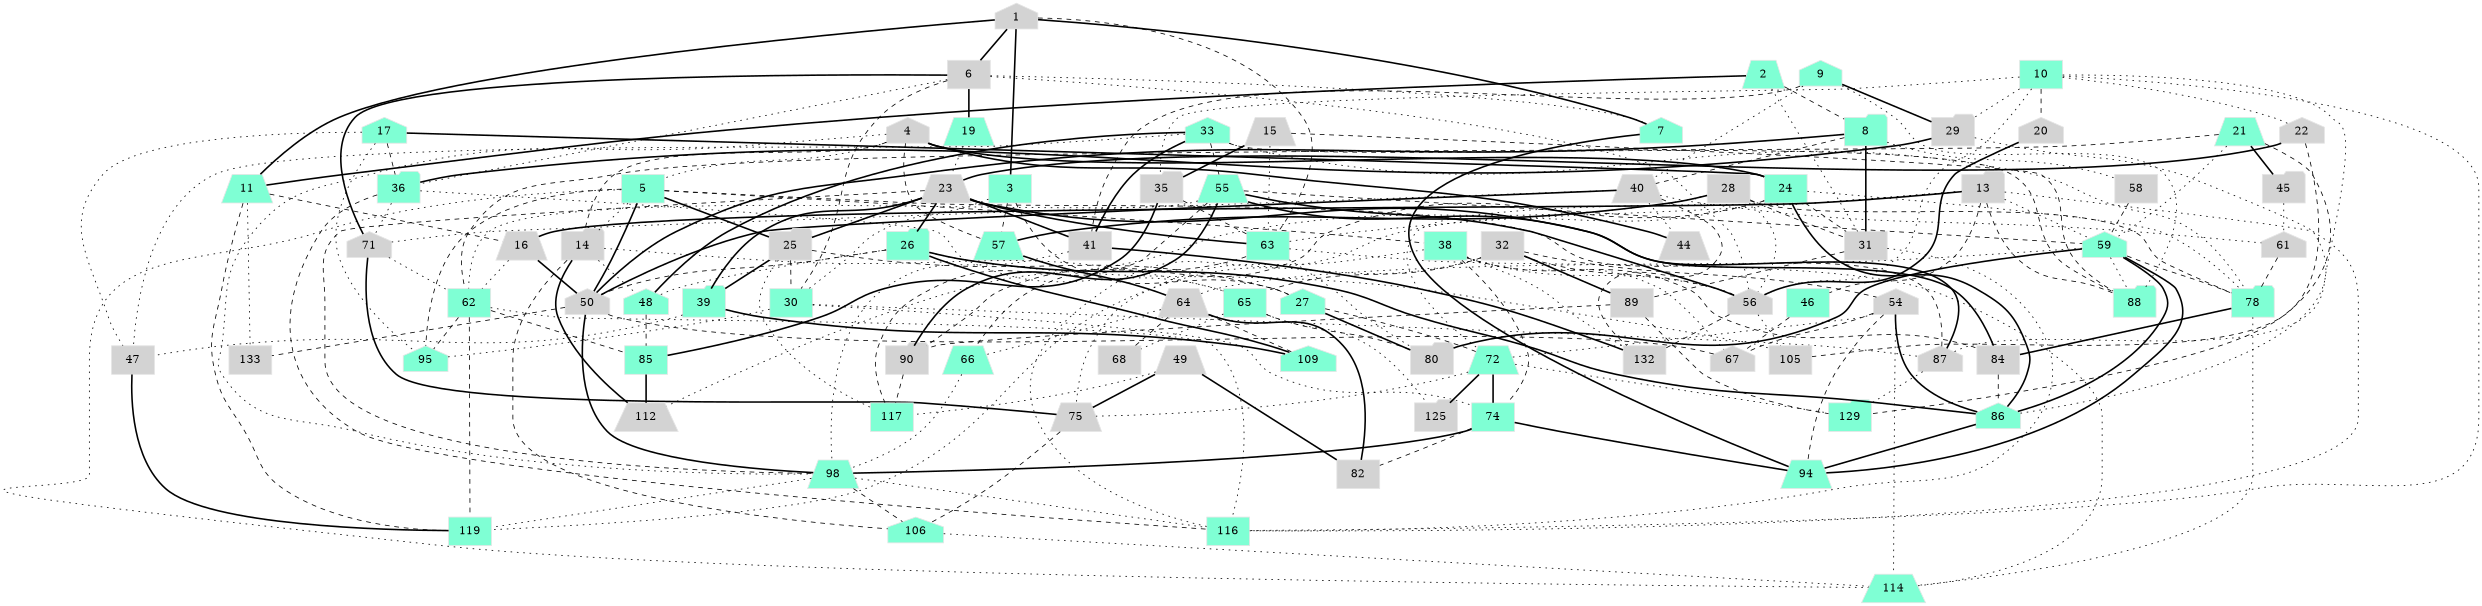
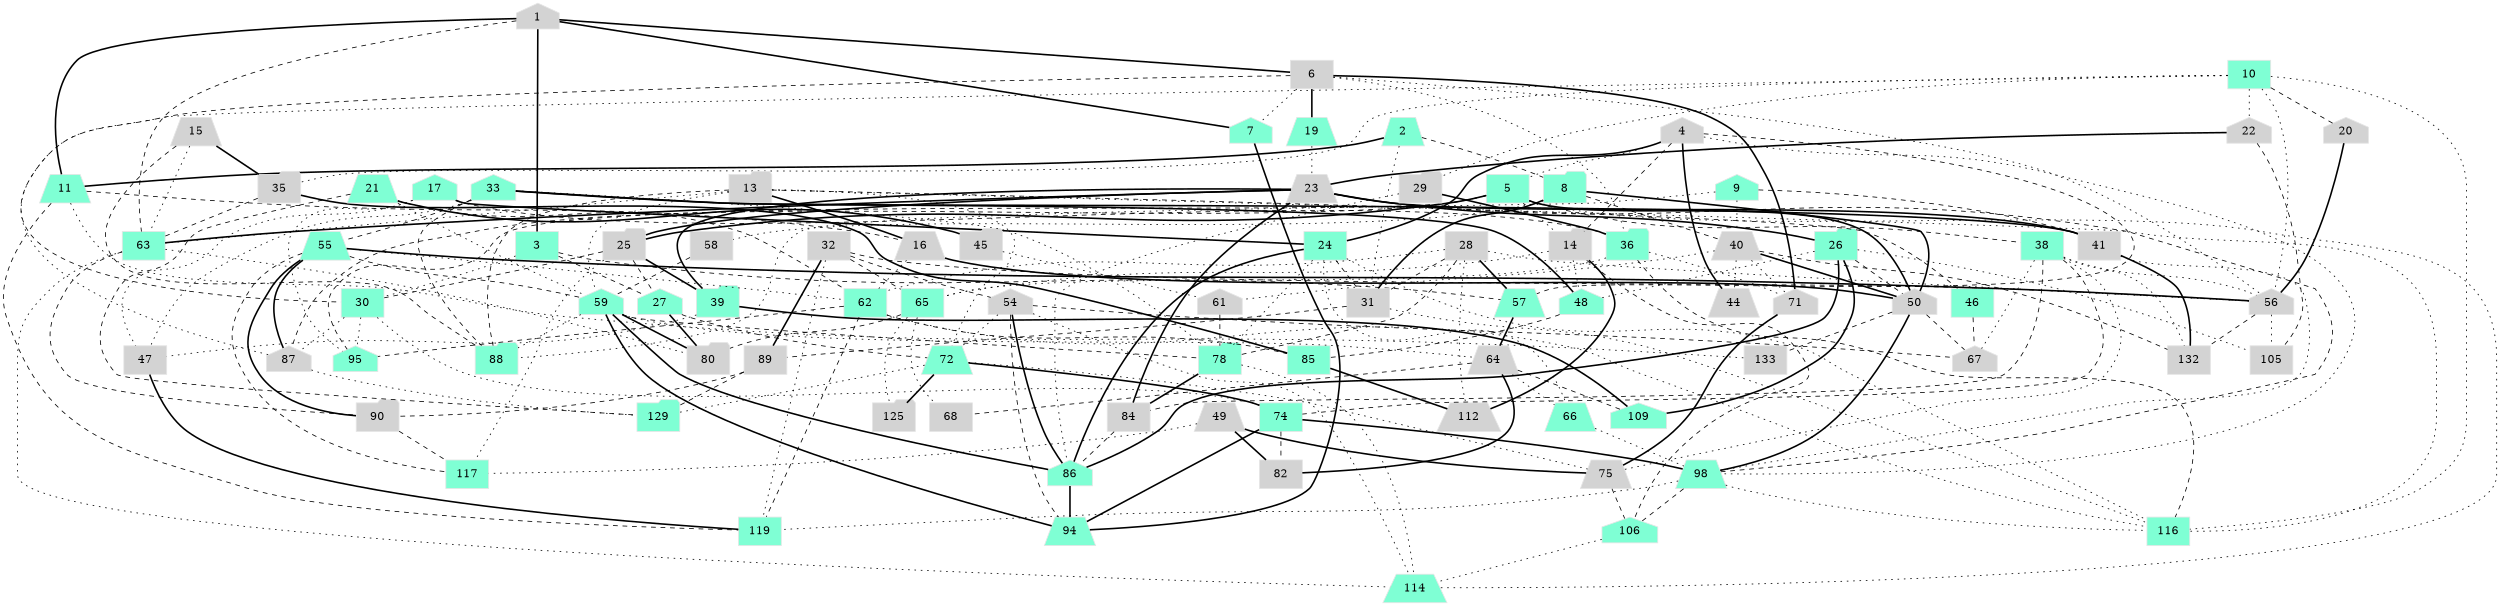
edge "9" -- "29": removed
edge "24" -- "66": style dashed -> dotted
edge "71" -- "62": now "28" -- "62"
